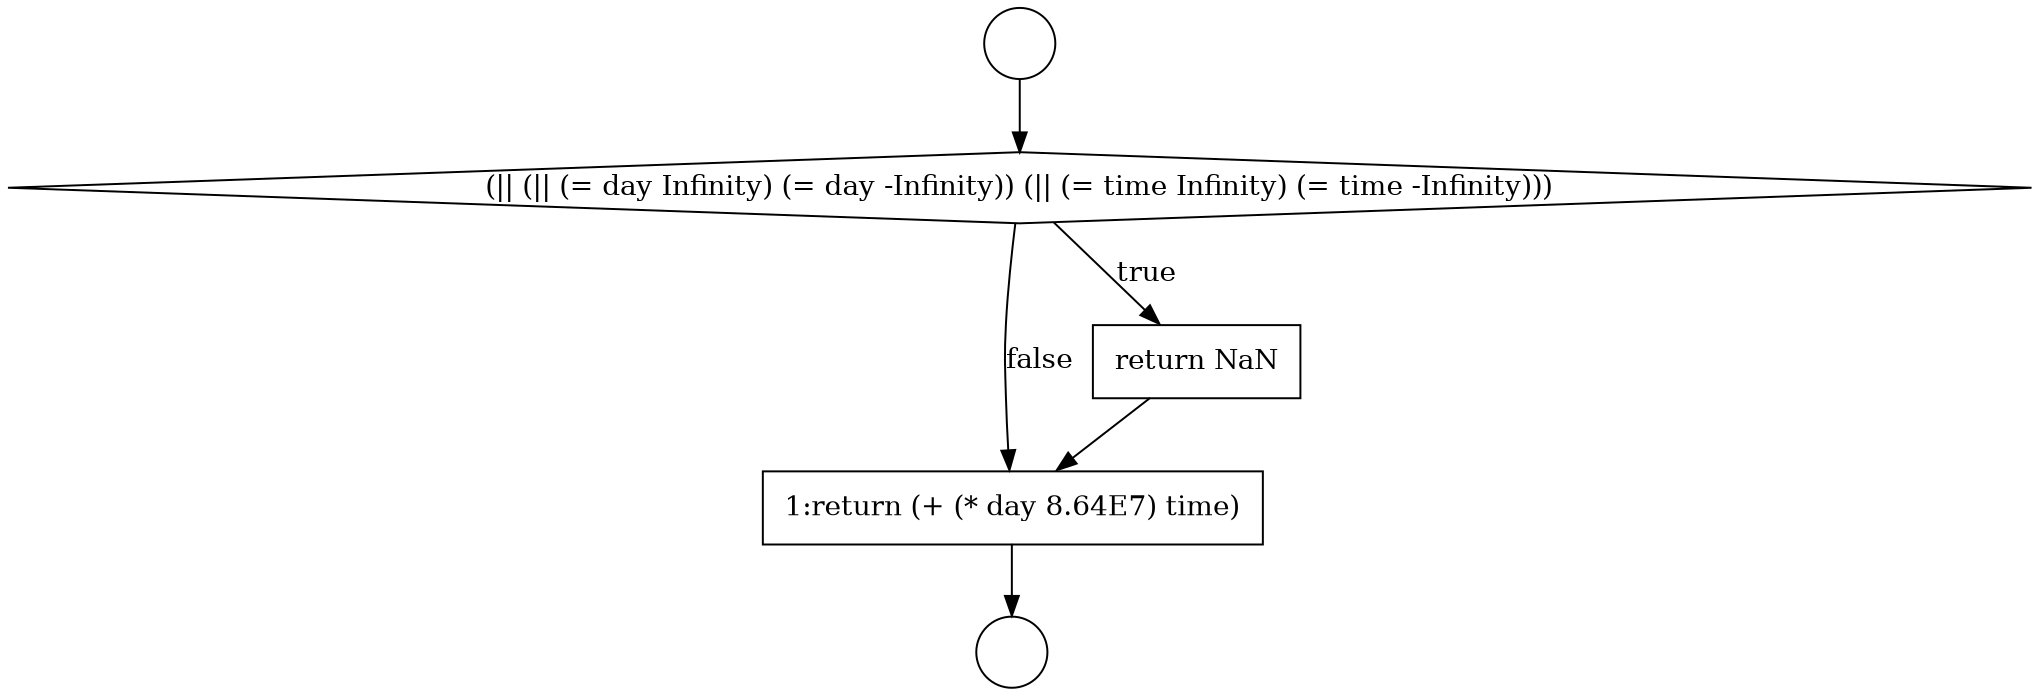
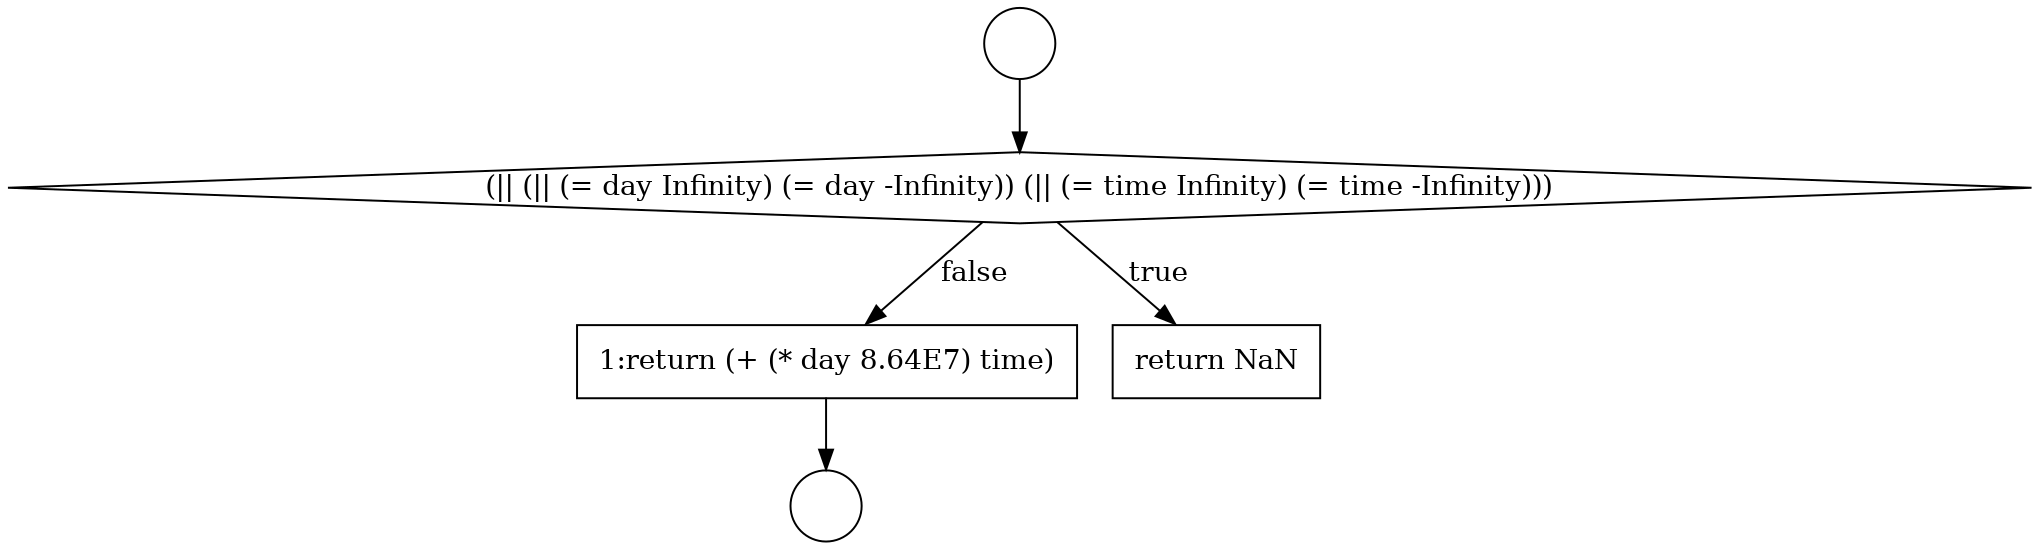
edge "return NaN" -> "1:return (+ (* day 8.64E7) time)": removed
